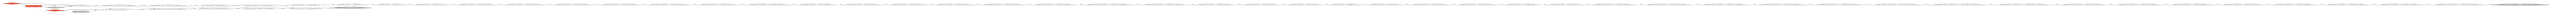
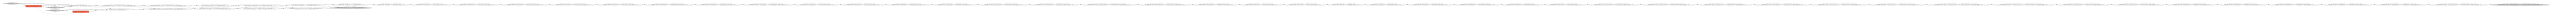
node "CmdNamespaces['0', '1', '0']": fillcolor tomato -> lightgray
node "CmdBrokerStats['0', '0', '1']": fillcolor tomato -> lightgray
node "PulsarAdmin admin@@@2@@@['0', '0', '1']": fillcolor lightgray -> tomato
